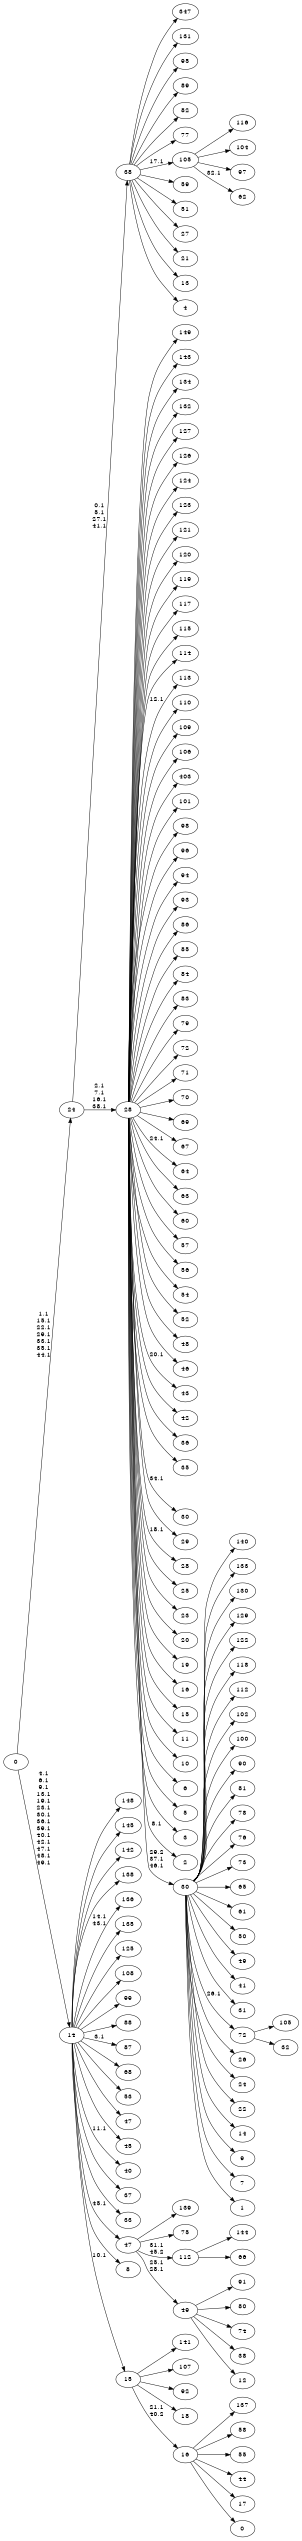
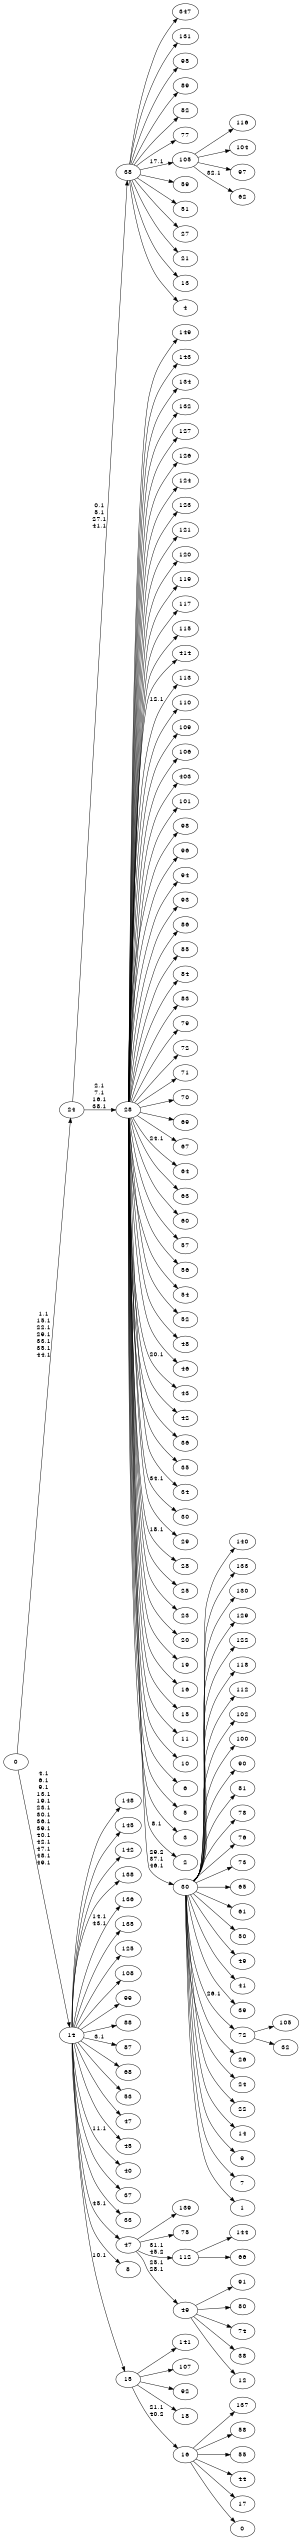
node "114": label "114" -> "414"
node "34": added
node "31": label "31" -> "39"
